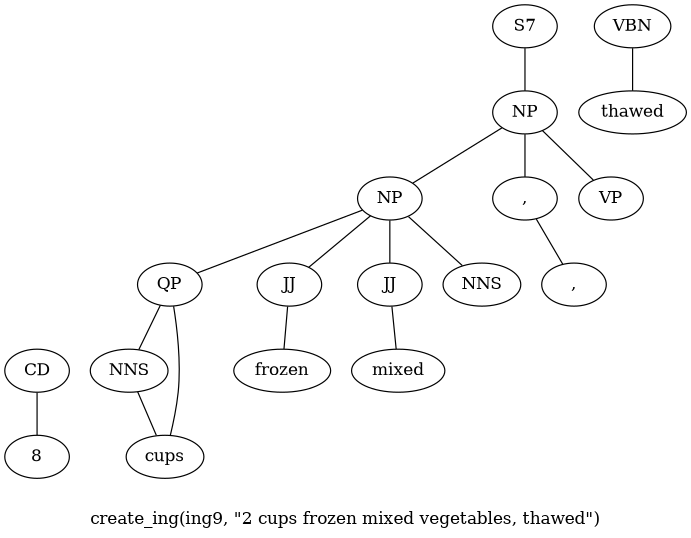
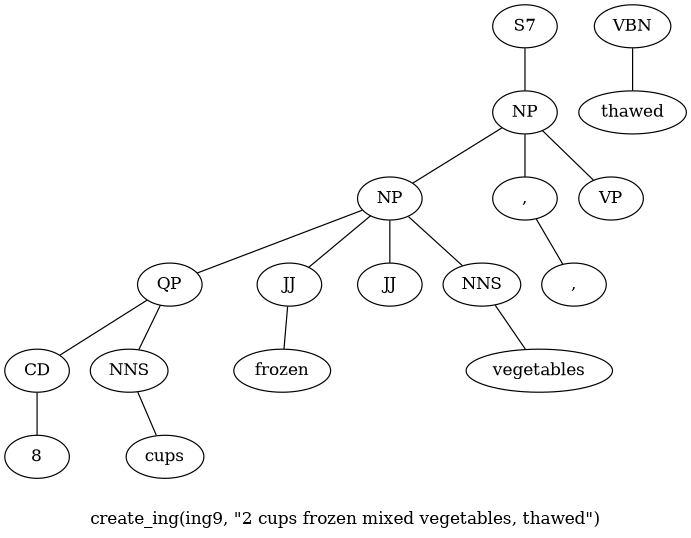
edge "QP" -- "cups": now "QP" -- "CD"
node "mixed": removed
node "vegetables": added
